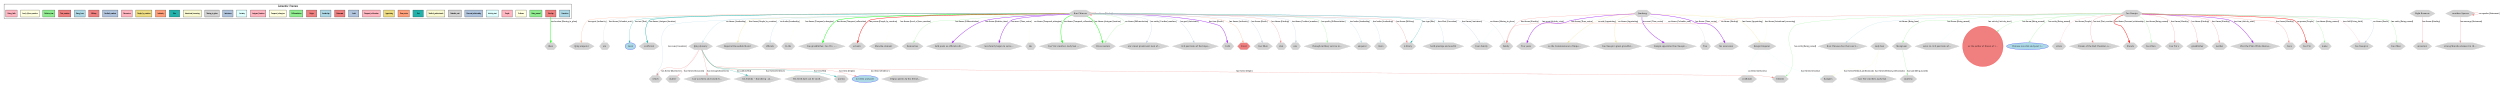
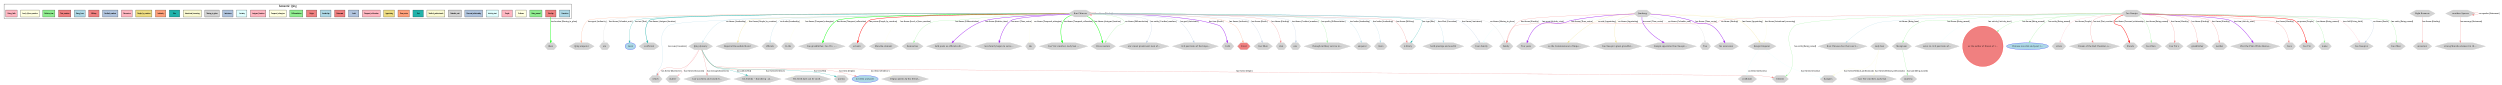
cluster "Semantic Frames": label "Semantic Frames" -> "Semantic Qing"
